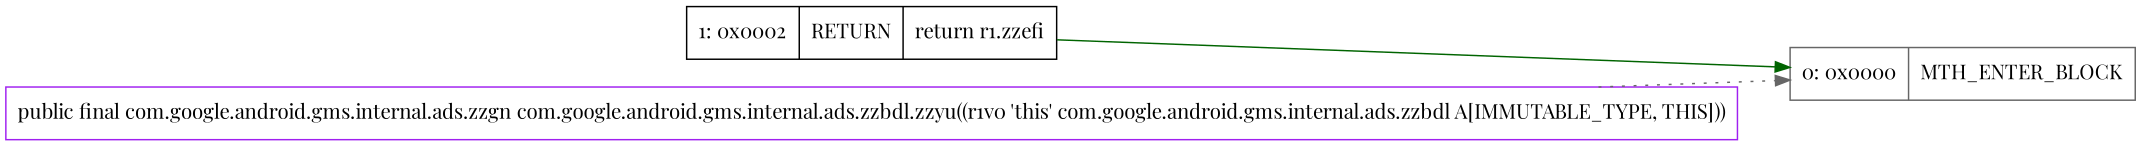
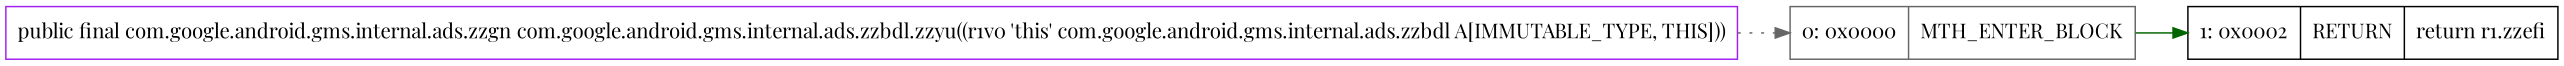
edge "1: 0x0002" -> "0: 0x0000": reversed
